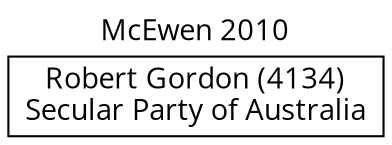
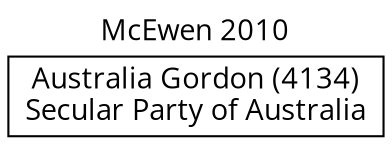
node "Robert Gordon (4134) Secular Party of Australia": label "Robert Gordon (4134) Secular Party of Australia" -> "Australia Gordon (4134) Secular Party of Australia"
